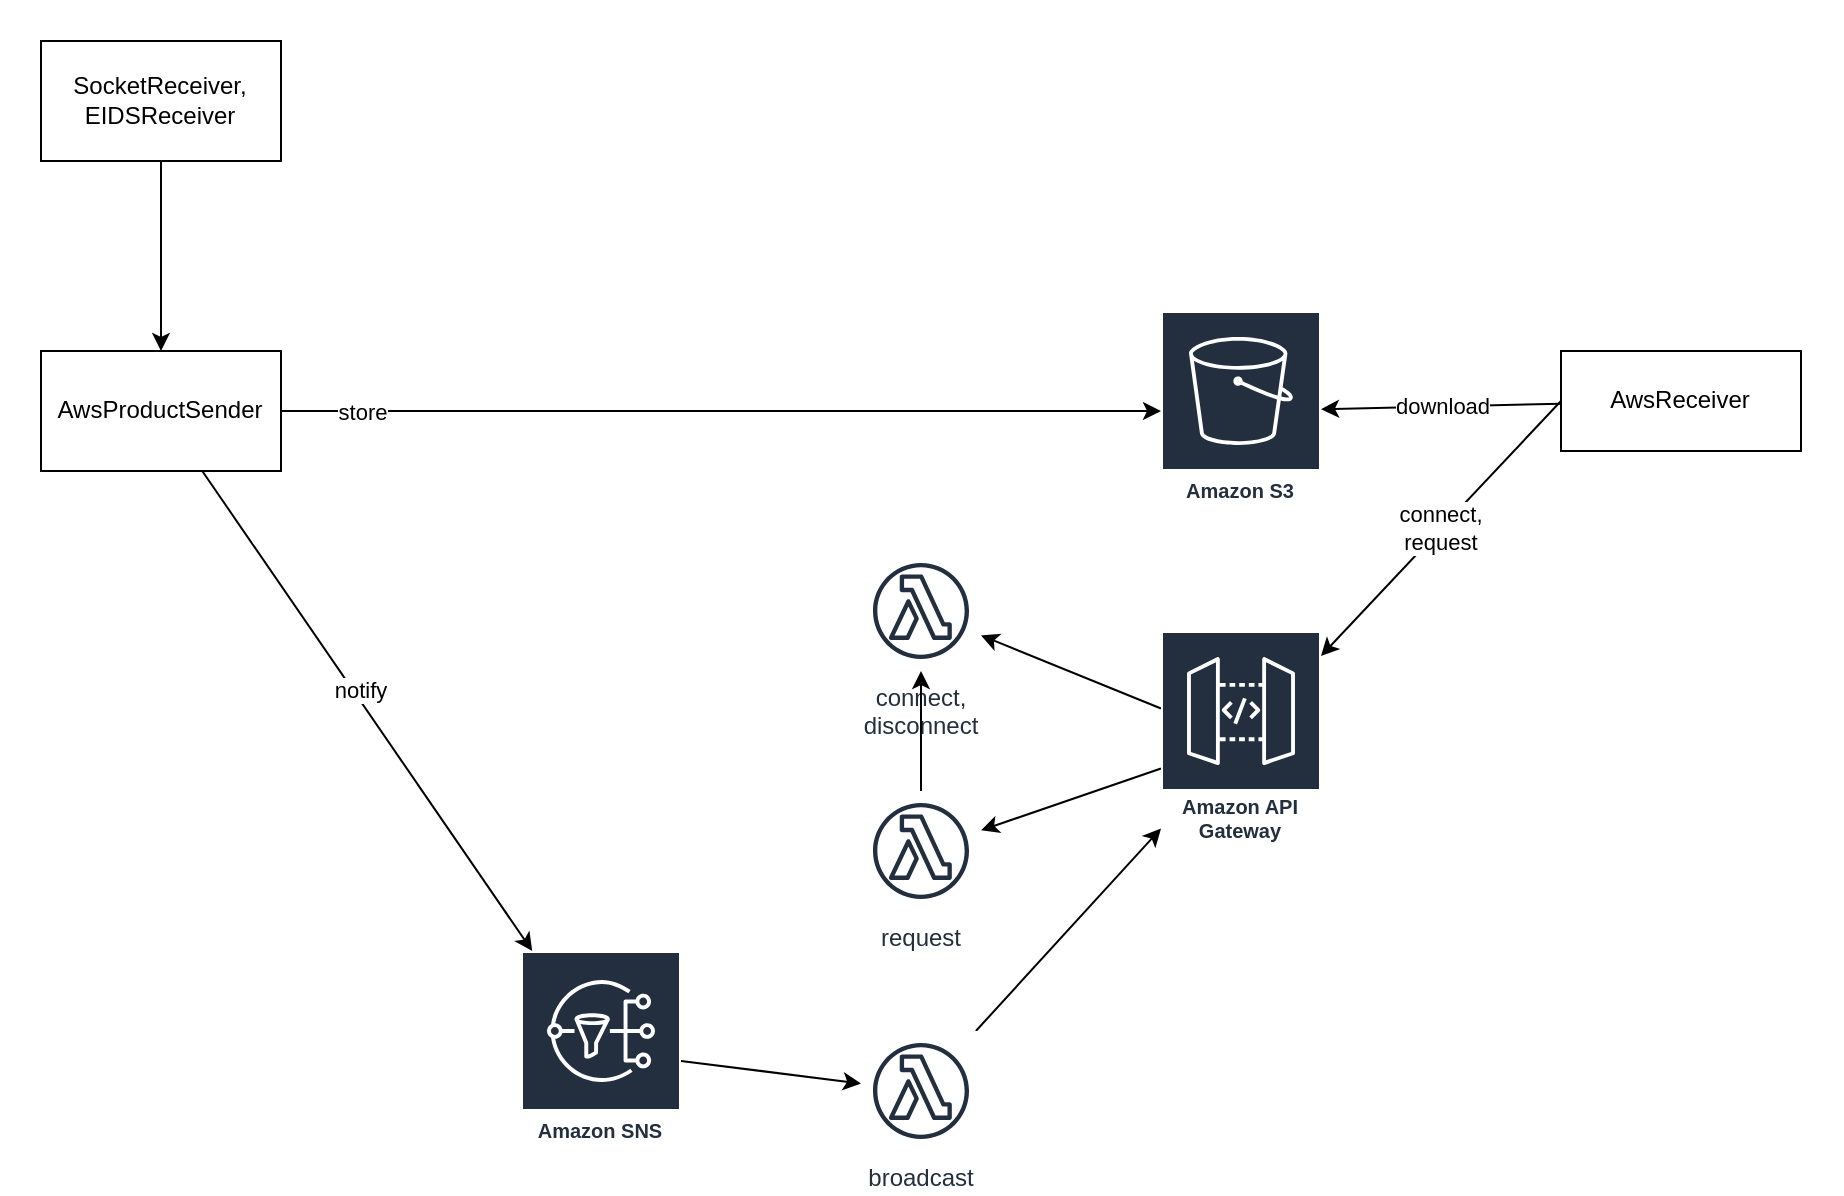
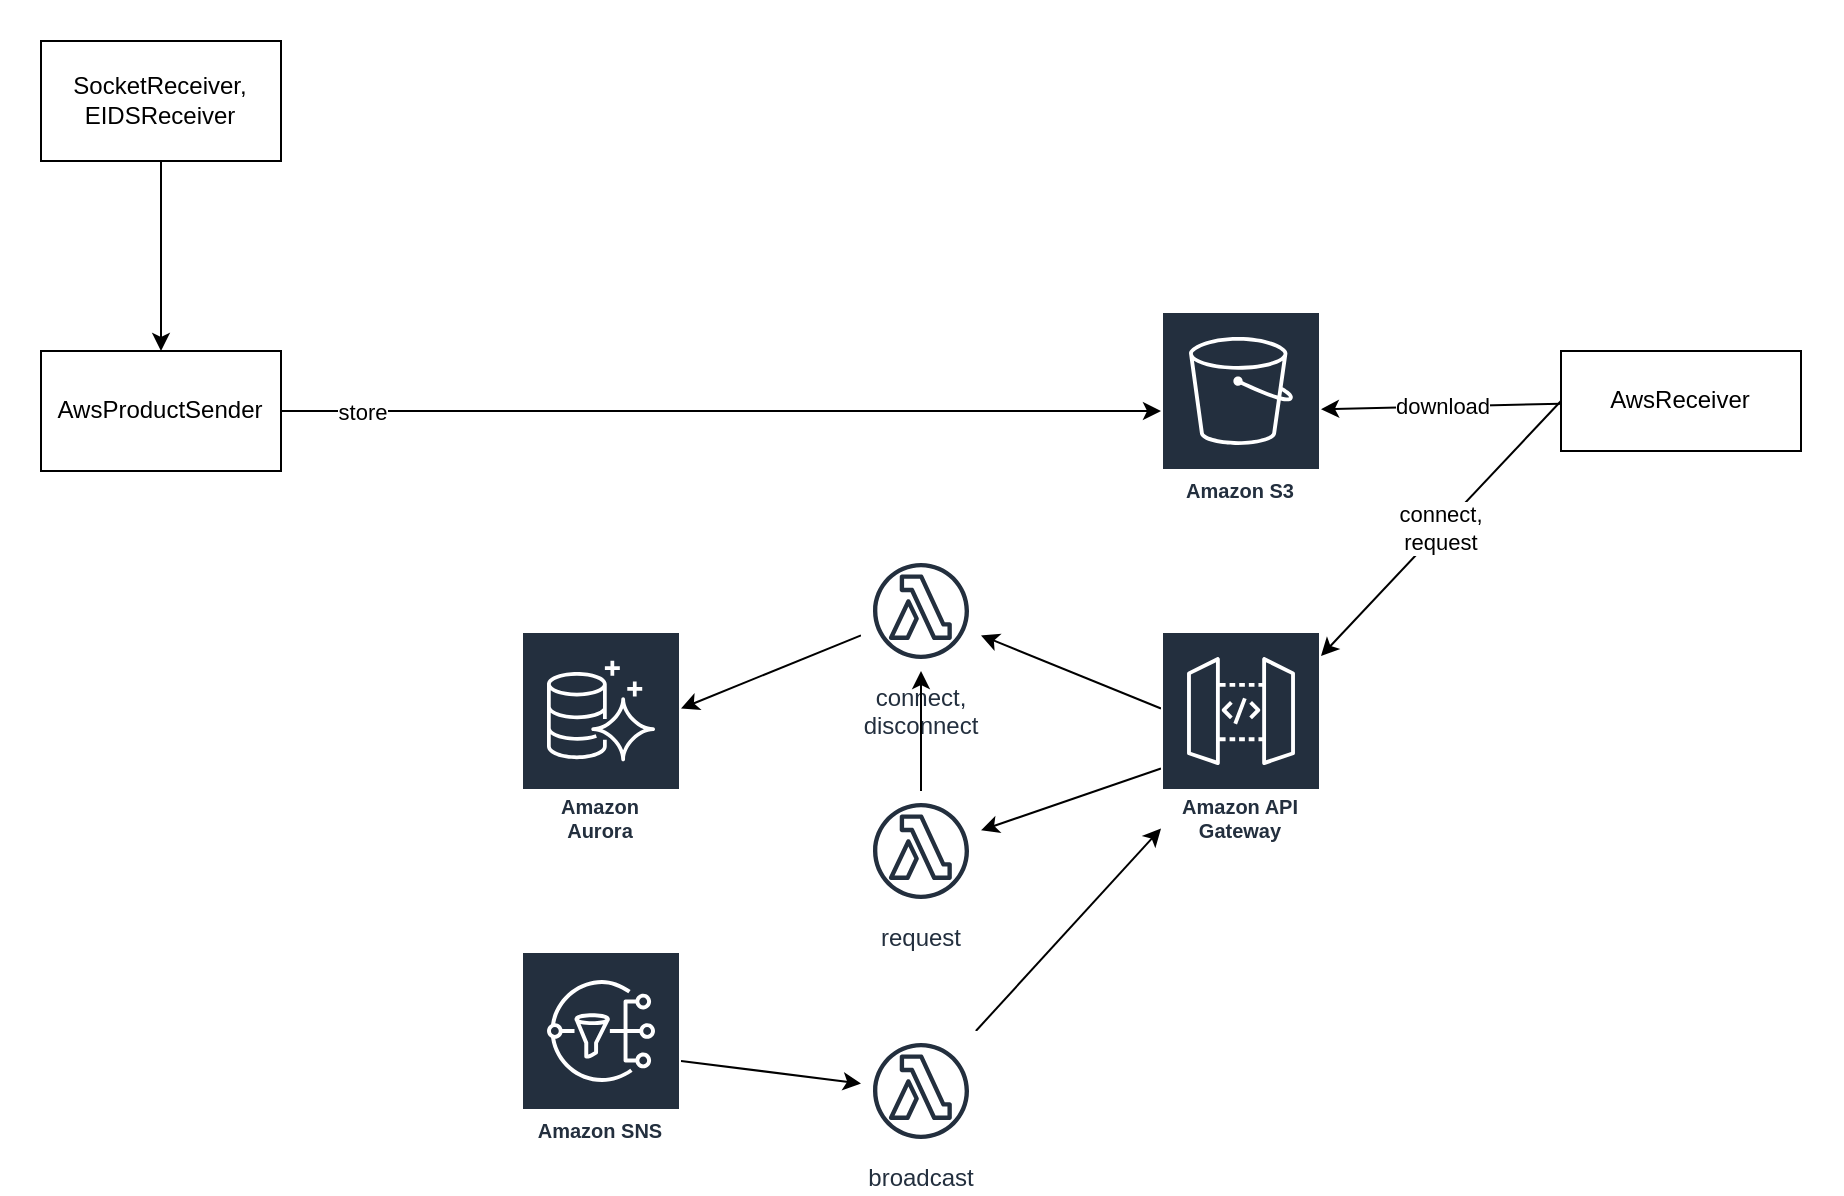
edge "connect, disconnect" -> "Amazon Aurora": added
edge "AwsProductSender" -> "Amazon SNS": removed, label "notify"
node "Amazon Aurora": added
